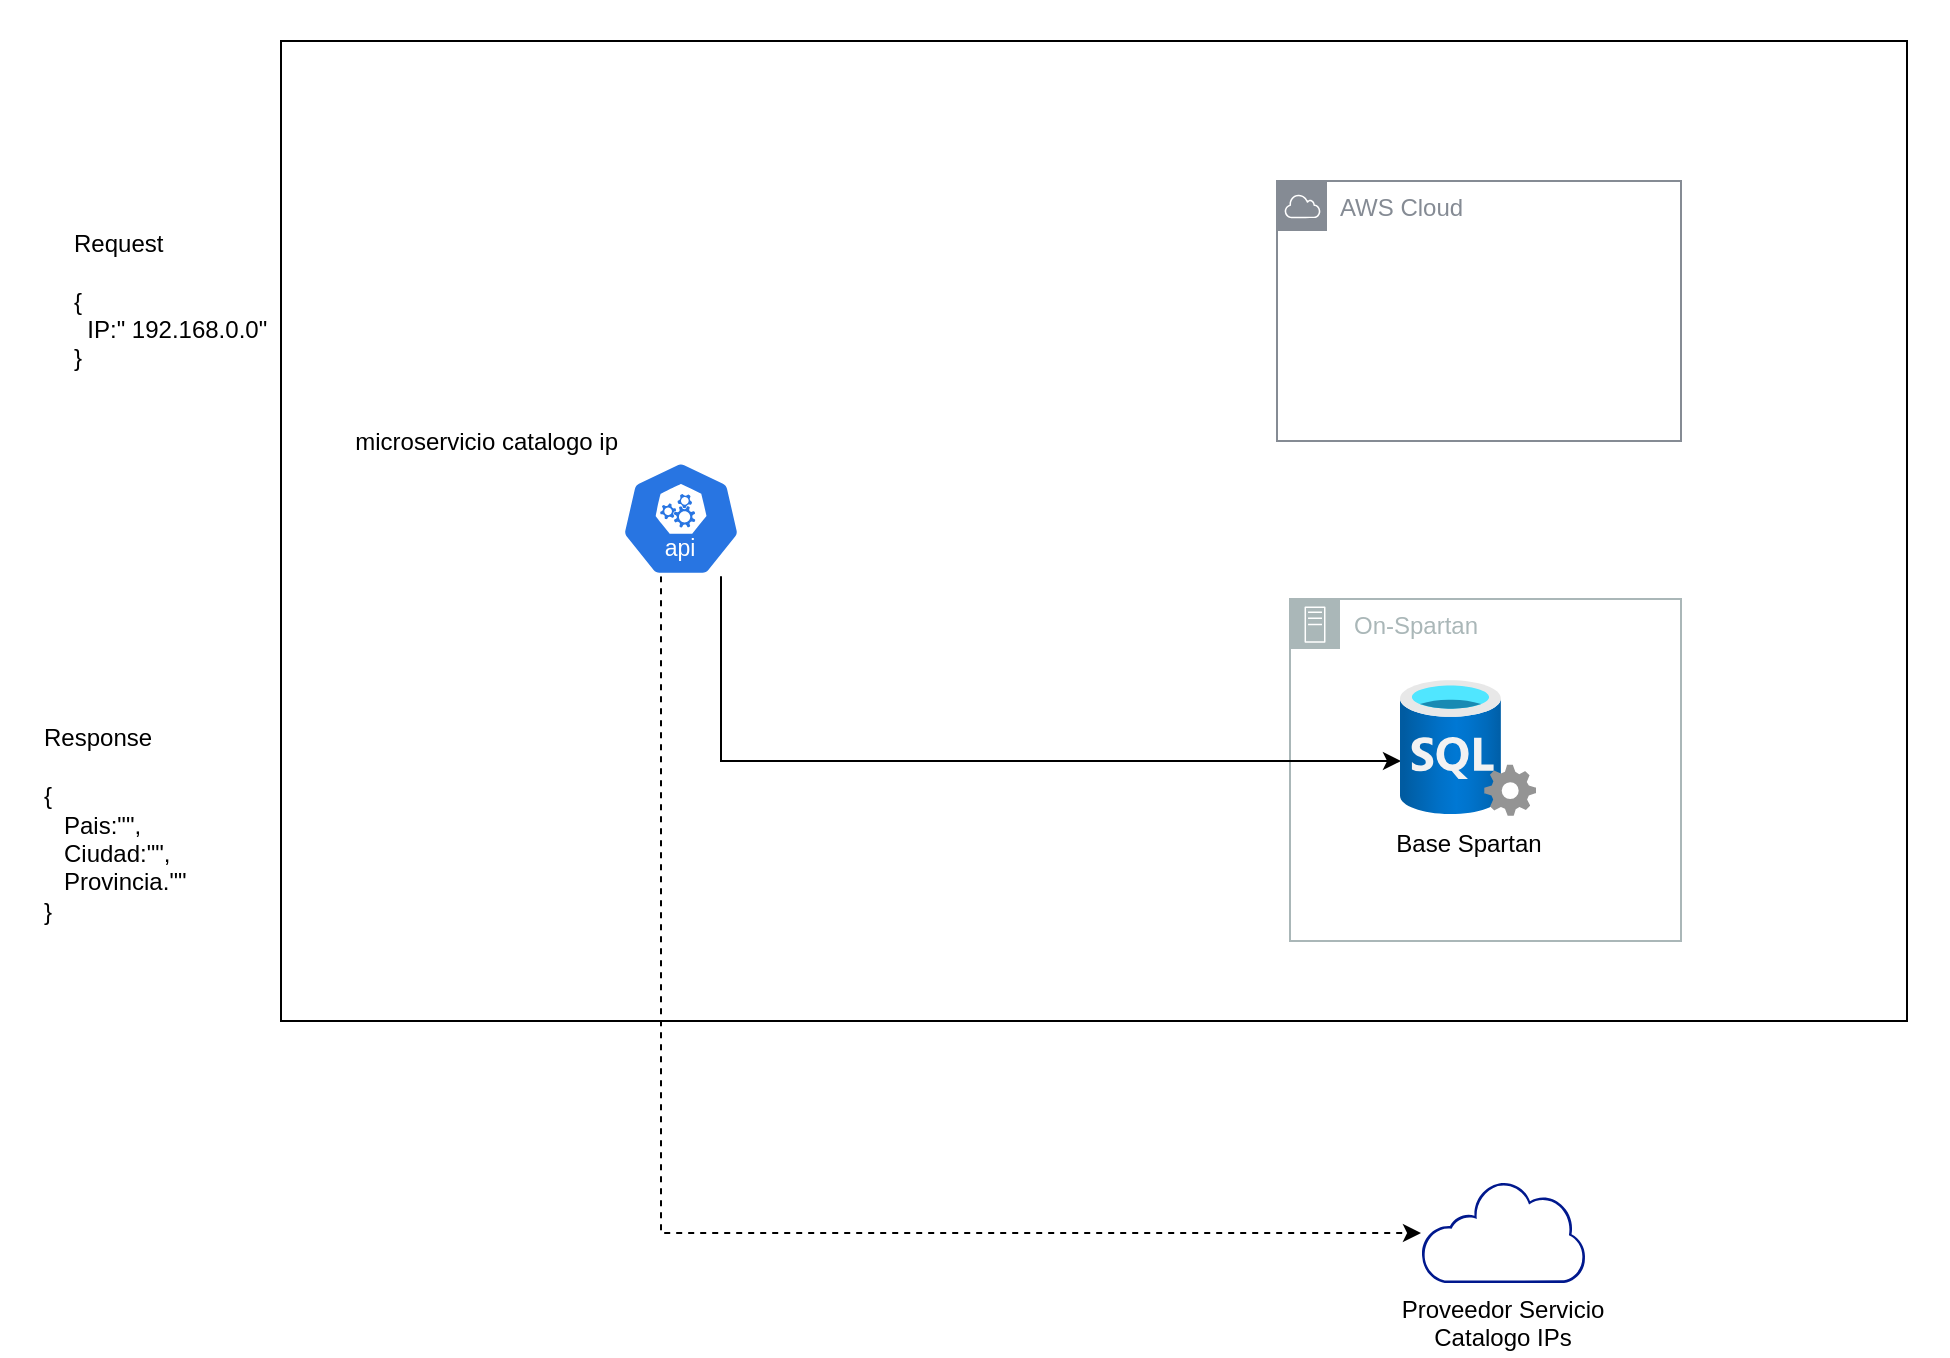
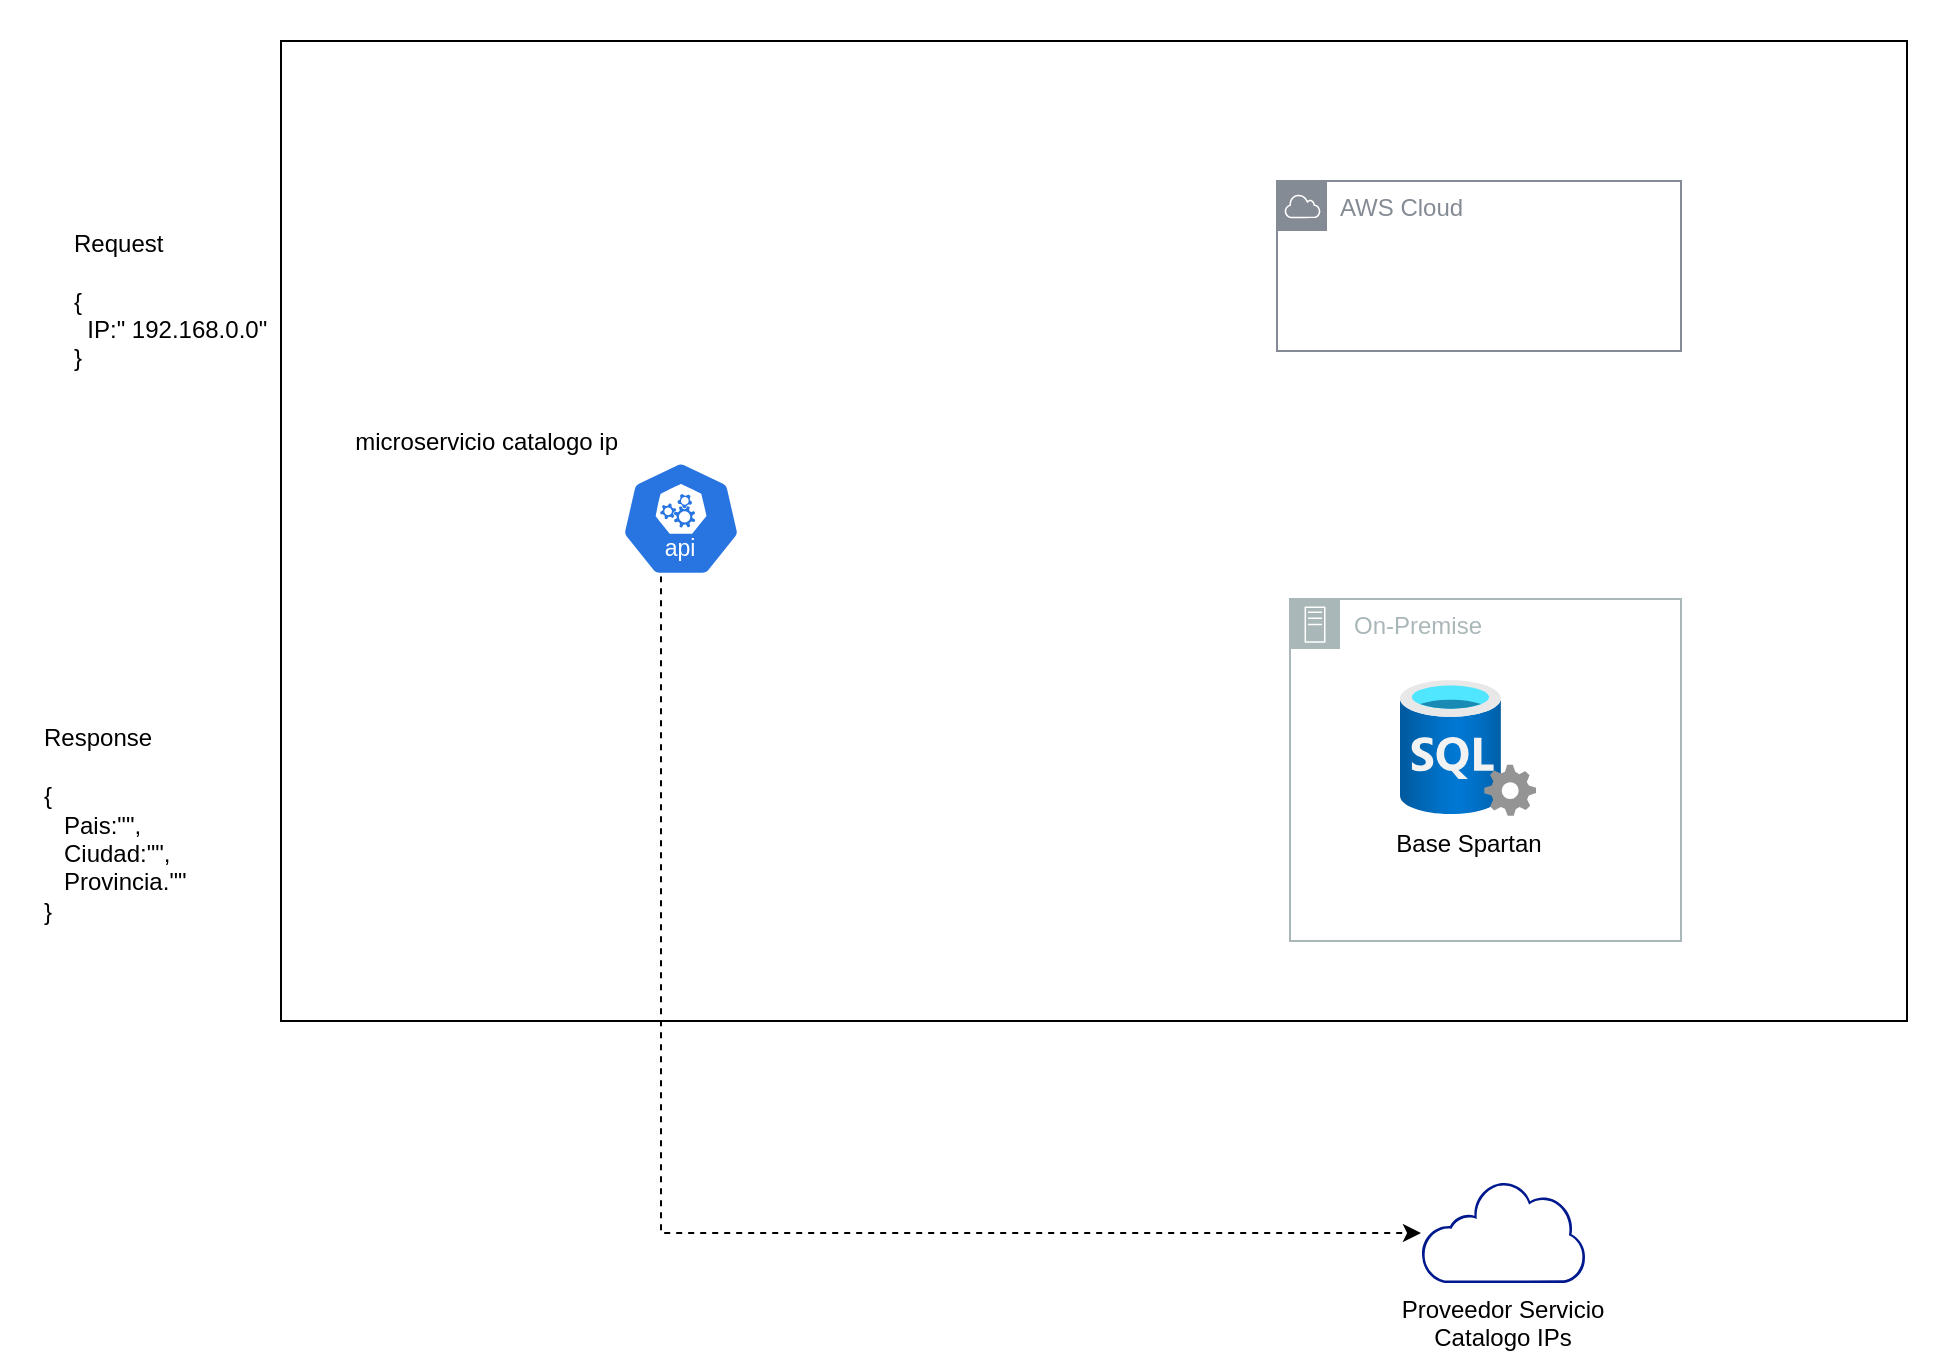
node "AWS Cloud": size 404x260 -> 404x170
node "On-Spartan": label "On-Spartan" -> "On-Premise"
edge "microservicio catalogo ip" -> "Base Spartan": removed
